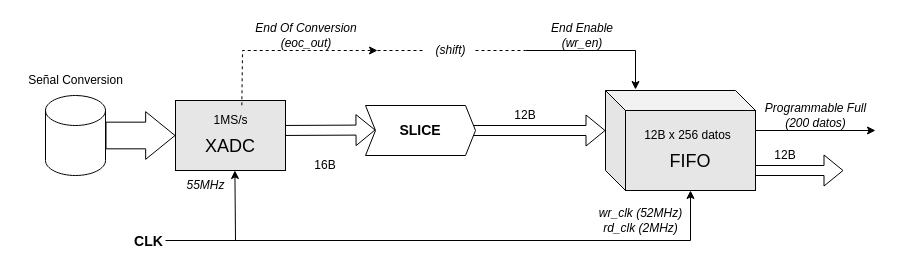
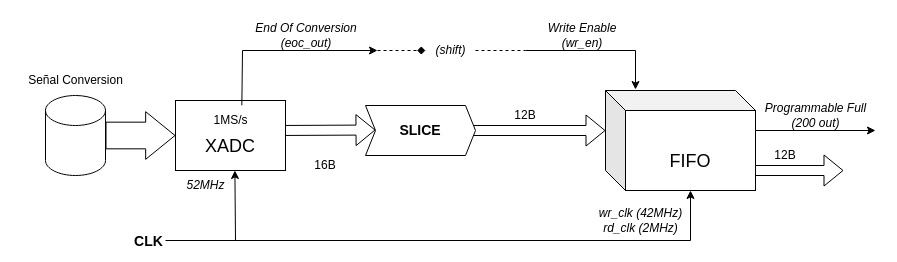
node "End Enable (wr_en)": label "End Enable (wr_en)" -> "Write Enable (wr_en)"
edge "1MS/s" -> "End Of Conversion (eoc_out)": style dashed -> solid
edge "End Of Conversion (eoc_out)" -- "(shift)": arrowhead none -> diamond
node "Programmable Full (200 datos)": label "Programmable Full (200 datos)" -> "Programmable Full (200 out)"
node "XADC": fillcolor #e6e6e6 -> #ffffff
node "12B x 256 datos": removed
node "FIFO": fillcolor #e6e6e6 -> #ffffff
node "55MHz": label "55MHz" -> "52MHz"
node "wr_clk (52MHz) rd_clk (2MHz)": label "wr_clk (52MHz) rd_clk (2MHz)" -> "wr_clk (42MHz) rd_clk (2MHz)"
